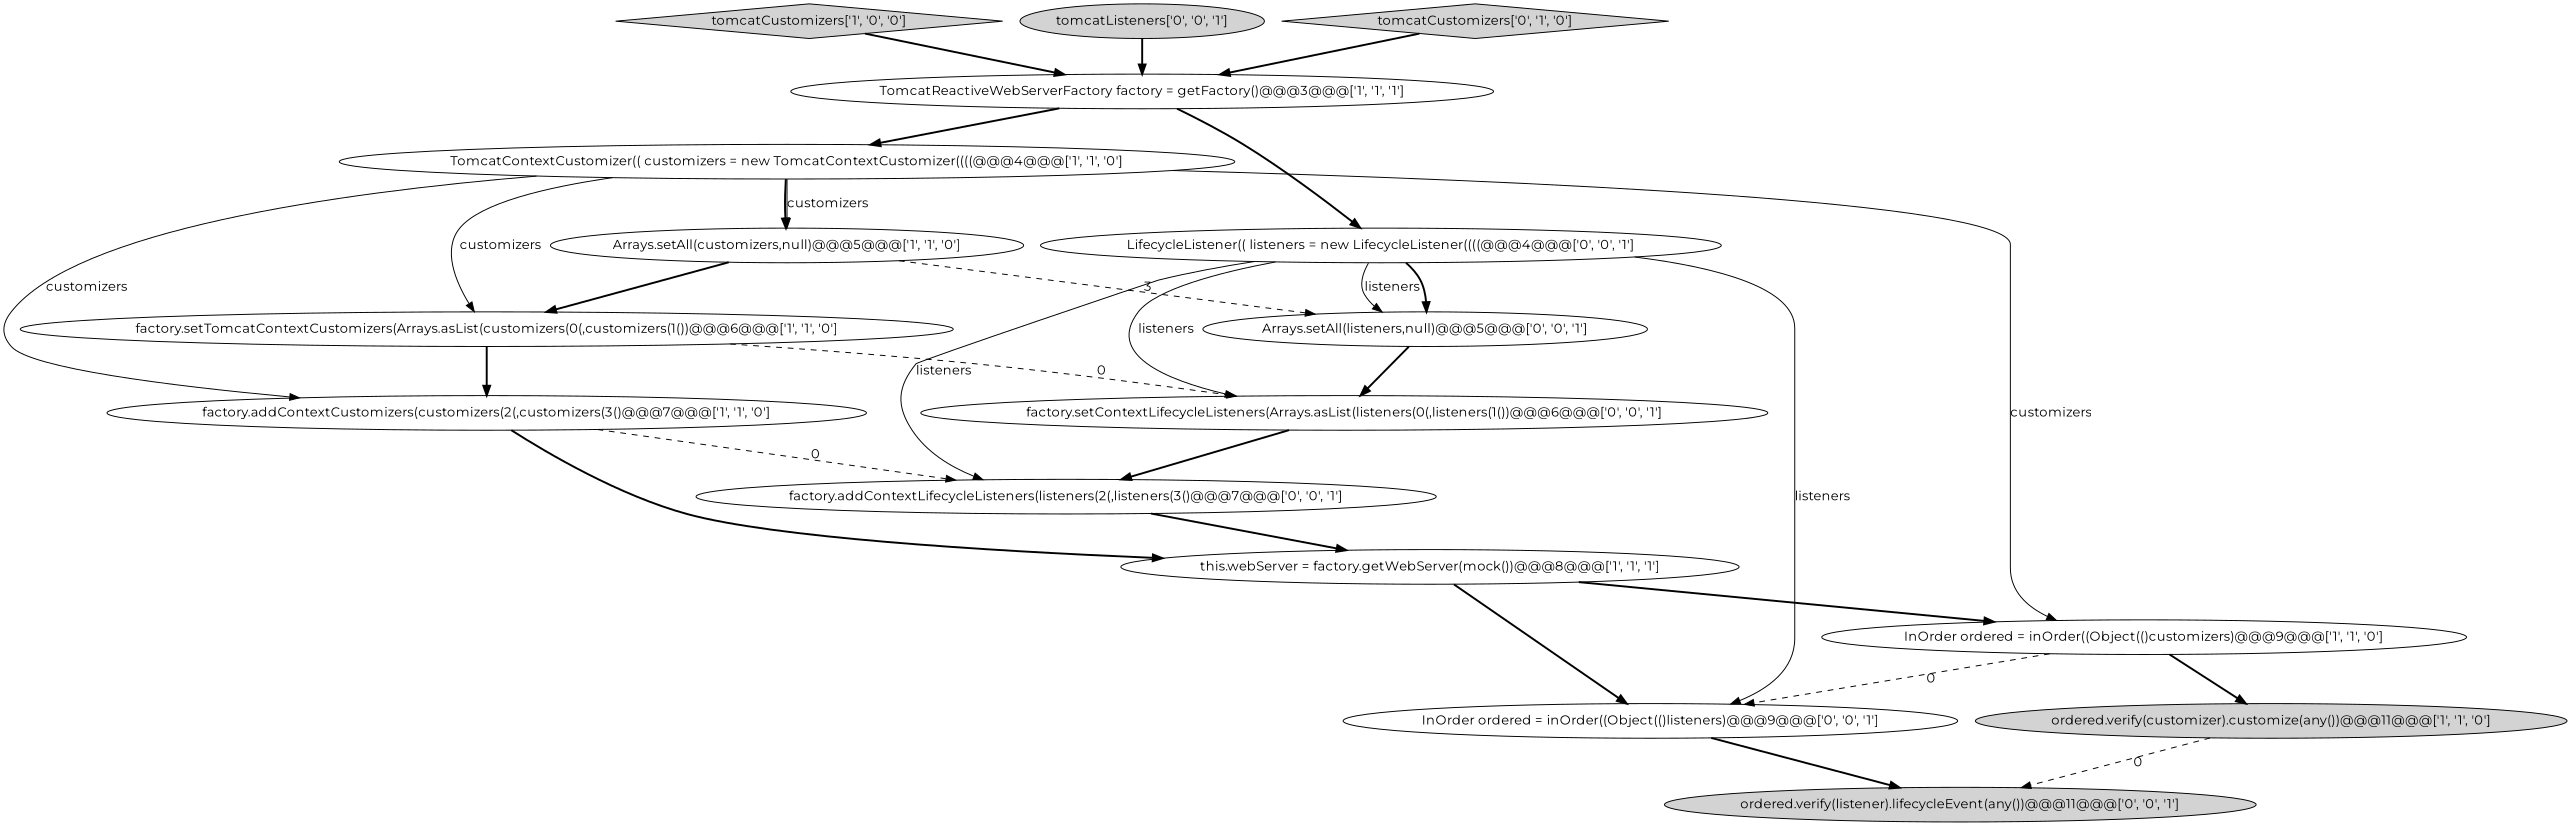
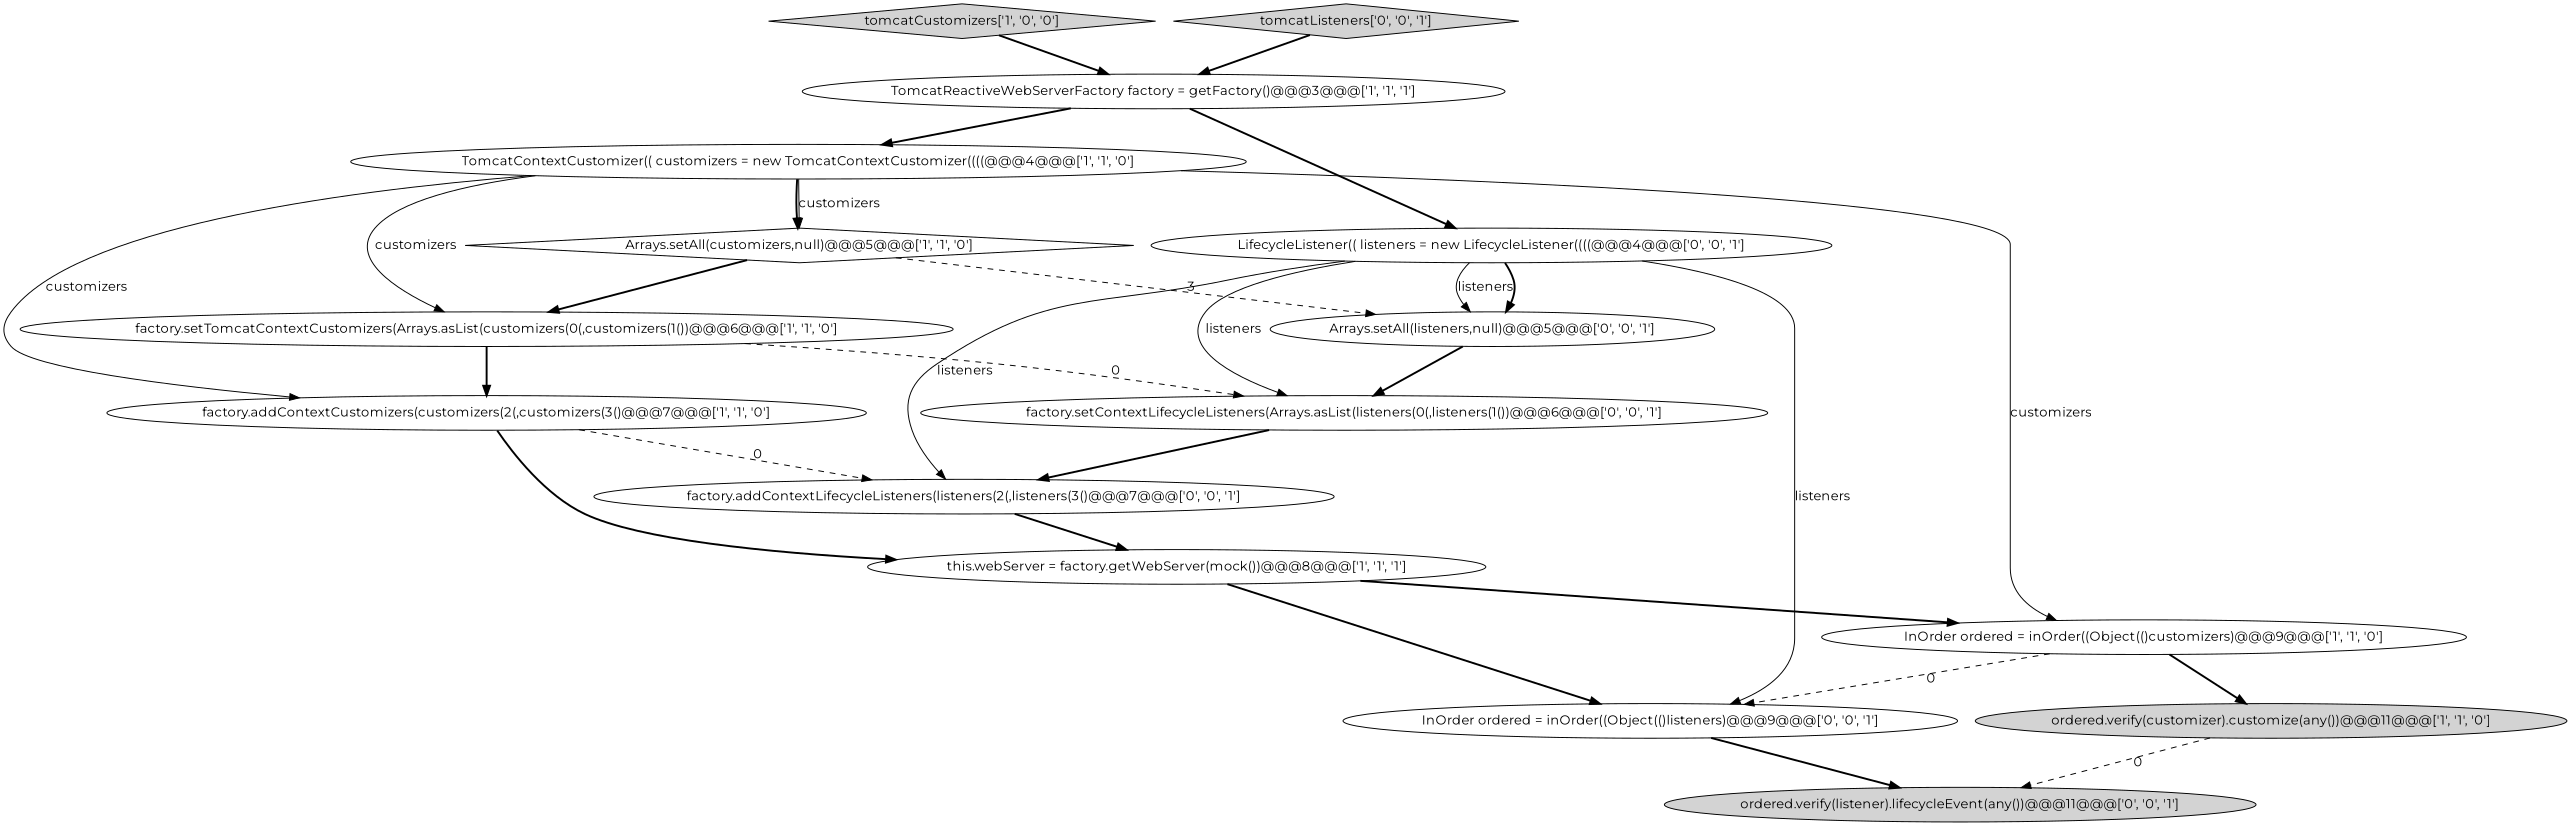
node "tomcatListeners['0', '0', '1']": shape ellipse -> diamond
node "tomcatCustomizers['0', '1', '0']": removed
node "Arrays.setAll(customizers,null)@@@5@@@['1', '1', '0']": shape ellipse -> diamond
